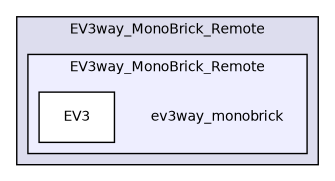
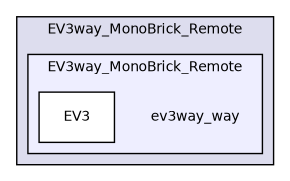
node "ev3way_monobrick": label "ev3way_monobrick" -> "ev3way_way"
